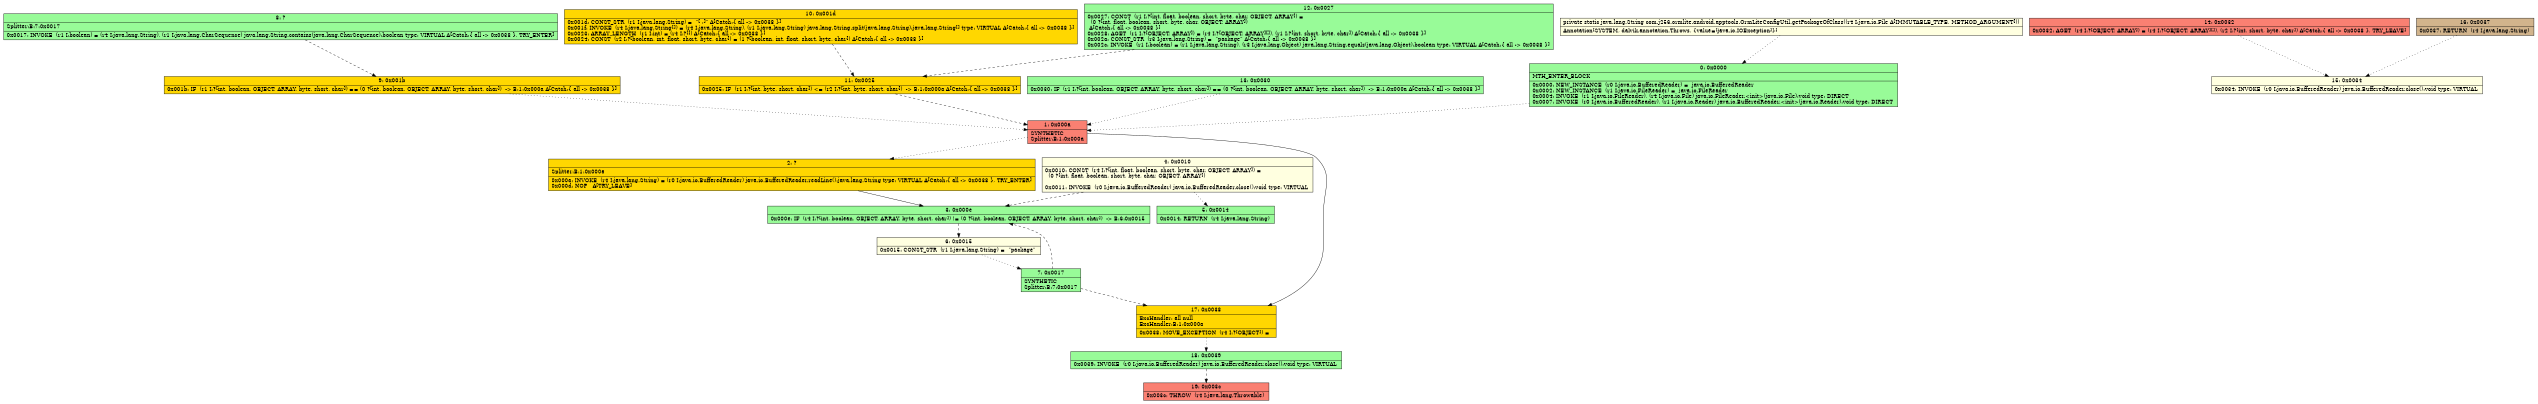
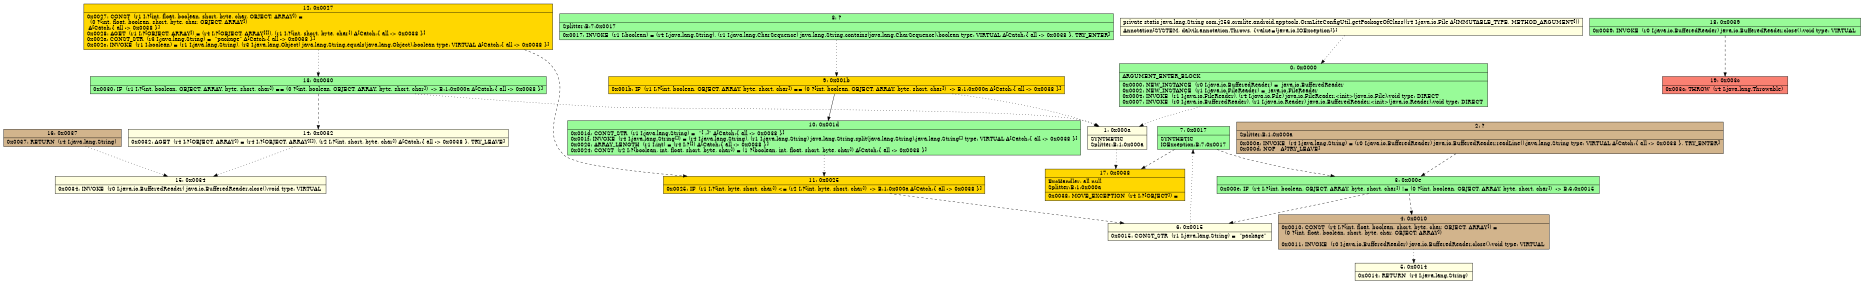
node "10: 0x001d": fillcolor gold -> palegreen
node "12: 0x0027": fillcolor palegreen -> gold
node "14: 0x0032": fillcolor salmon -> lightyellow
edge "8: ?" -> "9: 0x001b": style dashed -> dotted
edge "10: 0x001d" -> "11: 0x0025": style dashed -> dotted
edge "12: 0x0027" -> "13: 0x0030": added
node "0: 0x0000": text "MTH_ENTER_BLOCK" -> "ARGUMENT_ENTER_BLOCK"
edge "9: 0x001b" -> "10: 0x001d": added
edge "11: 0x0025" -> "1: 0x000a": now "11: 0x0025" -> "6: 0x0015"
edge "13: 0x0030" -> "14: 0x0032": added
node "1: 0x000a": fillcolor salmon -> lightyellow
edge "1: 0x000a" -> "2: ?": removed
edge "1: 0x000a" -> "17: 0x0038": style solid -> dotted
node "2: ?": fillcolor gold -> tan
node "4: 0x0010": fillcolor lightyellow -> tan
edge "2: ?" -> "3: 0x000e": style solid -> dashed
edge "4: 0x0010" -> "3: 0x000e": reversed
node "5: 0x0014": fillcolor palegreen -> lightyellow
node "7: 0x0017": text "Splitter:B:7:0x0017" -> "IOException:B:7:0x0017"
node "17: 0x0038": text "ExcHandler:B:1:0x000a" -> "Splitter:B:1:0x000a"
edge "17: 0x0038" -> "18: 0x0039": removed
